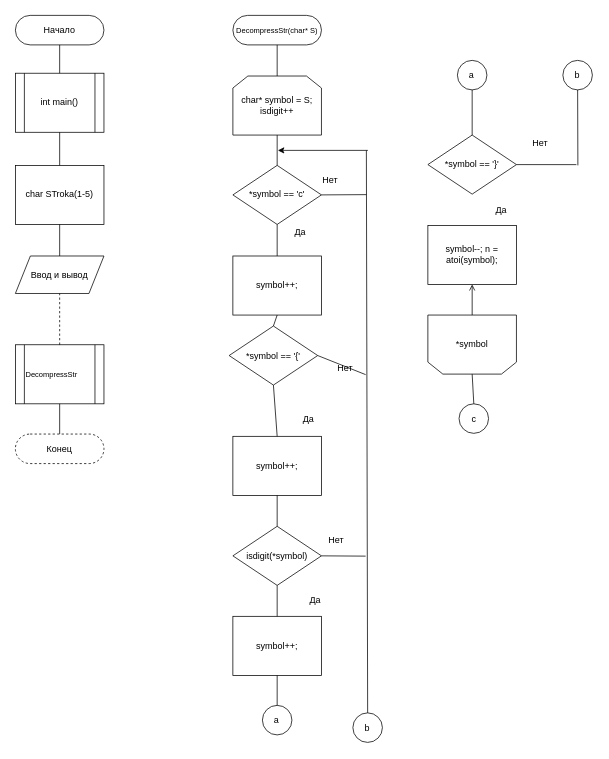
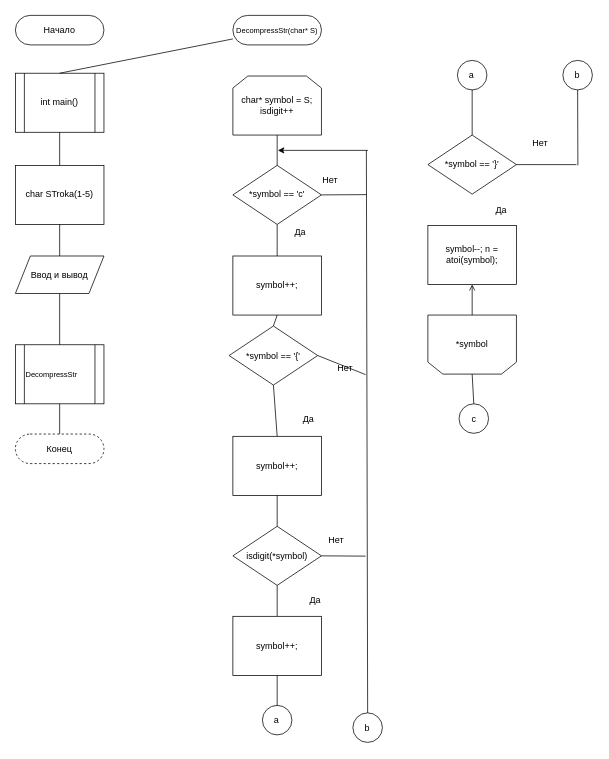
edge "Начало" -- "int main()": now "DecompressStr(char* S)" -- "int main()"
edge "DecompressStr(char* S)" -- "char* symbol = S; isdigit++": removed
edge "Ввод и вывод" -- "DecompressStr": style dashed -> solid
